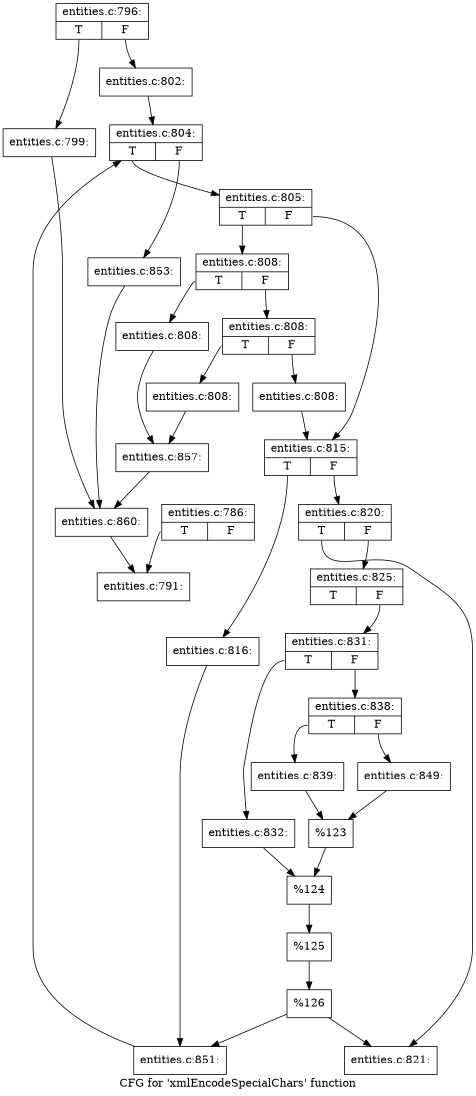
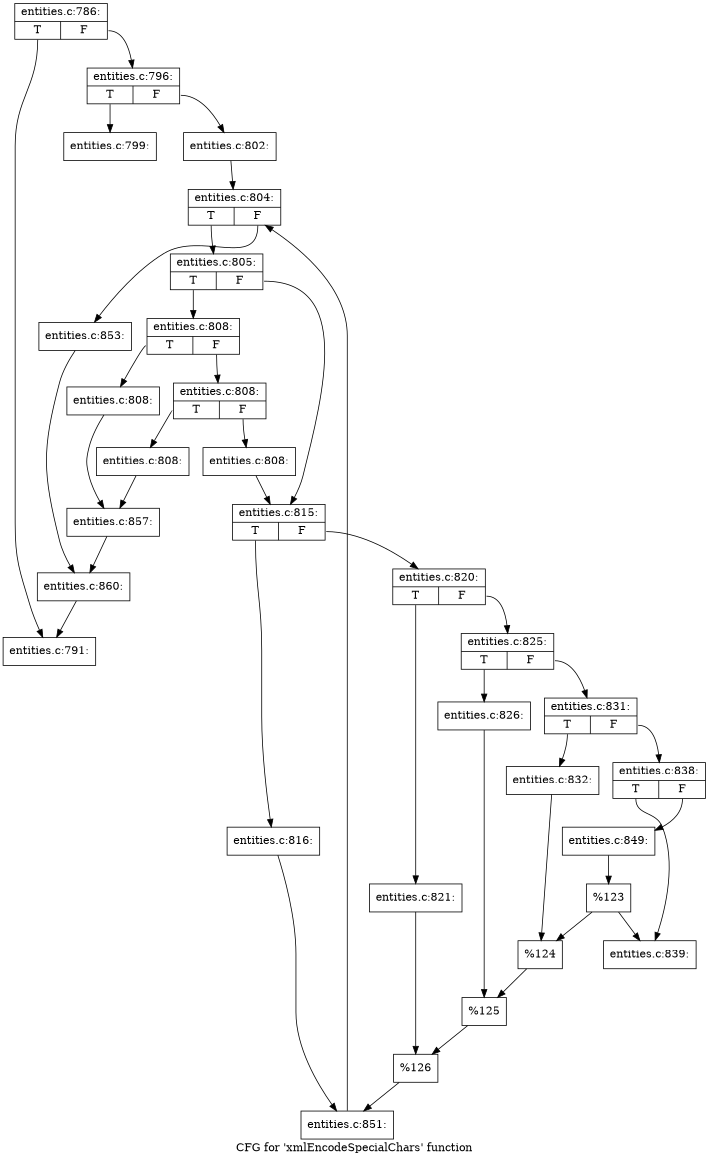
edge "entities.c:786:" -> "entities.c:796:": added
edge "entities.c:799:" -> "entities.c:860:": removed
node "entities.c:826:": added
edge "entities.c:839:" -> "%123": reversed
edge "%126" -> "entities.c:821:": reversed
